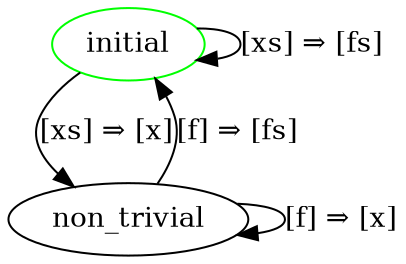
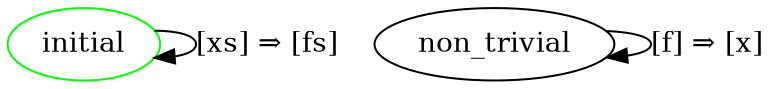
edge "initial" -> "non_trivial": removed, label "[xs] ⇒ [x]"
edge "non_trivial" -> "initial": removed, label "[f] ⇒ [fs]"
